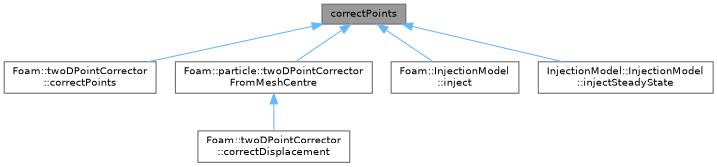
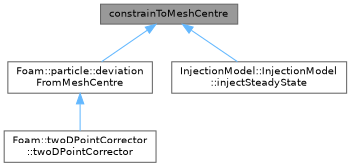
node "correctPoints": label "correctPoints" -> "constrainToMeshCentre"
node "Foam::twoDPointCorrector ::correctPoints": removed
node "Foam::particle::twoDPointCorrector FromMeshCentre": label "Foam::particle::twoDPointCorrector FromMeshCentre" -> "Foam::particle::deviation FromMeshCentre"
node "Foam::InjectionModel ::inject": removed
node "Foam::twoDPointCorrector ::correctDisplacement": label "Foam::twoDPointCorrector ::correctDisplacement" -> "Foam::twoDPointCorrector ::twoDPointCorrector"
